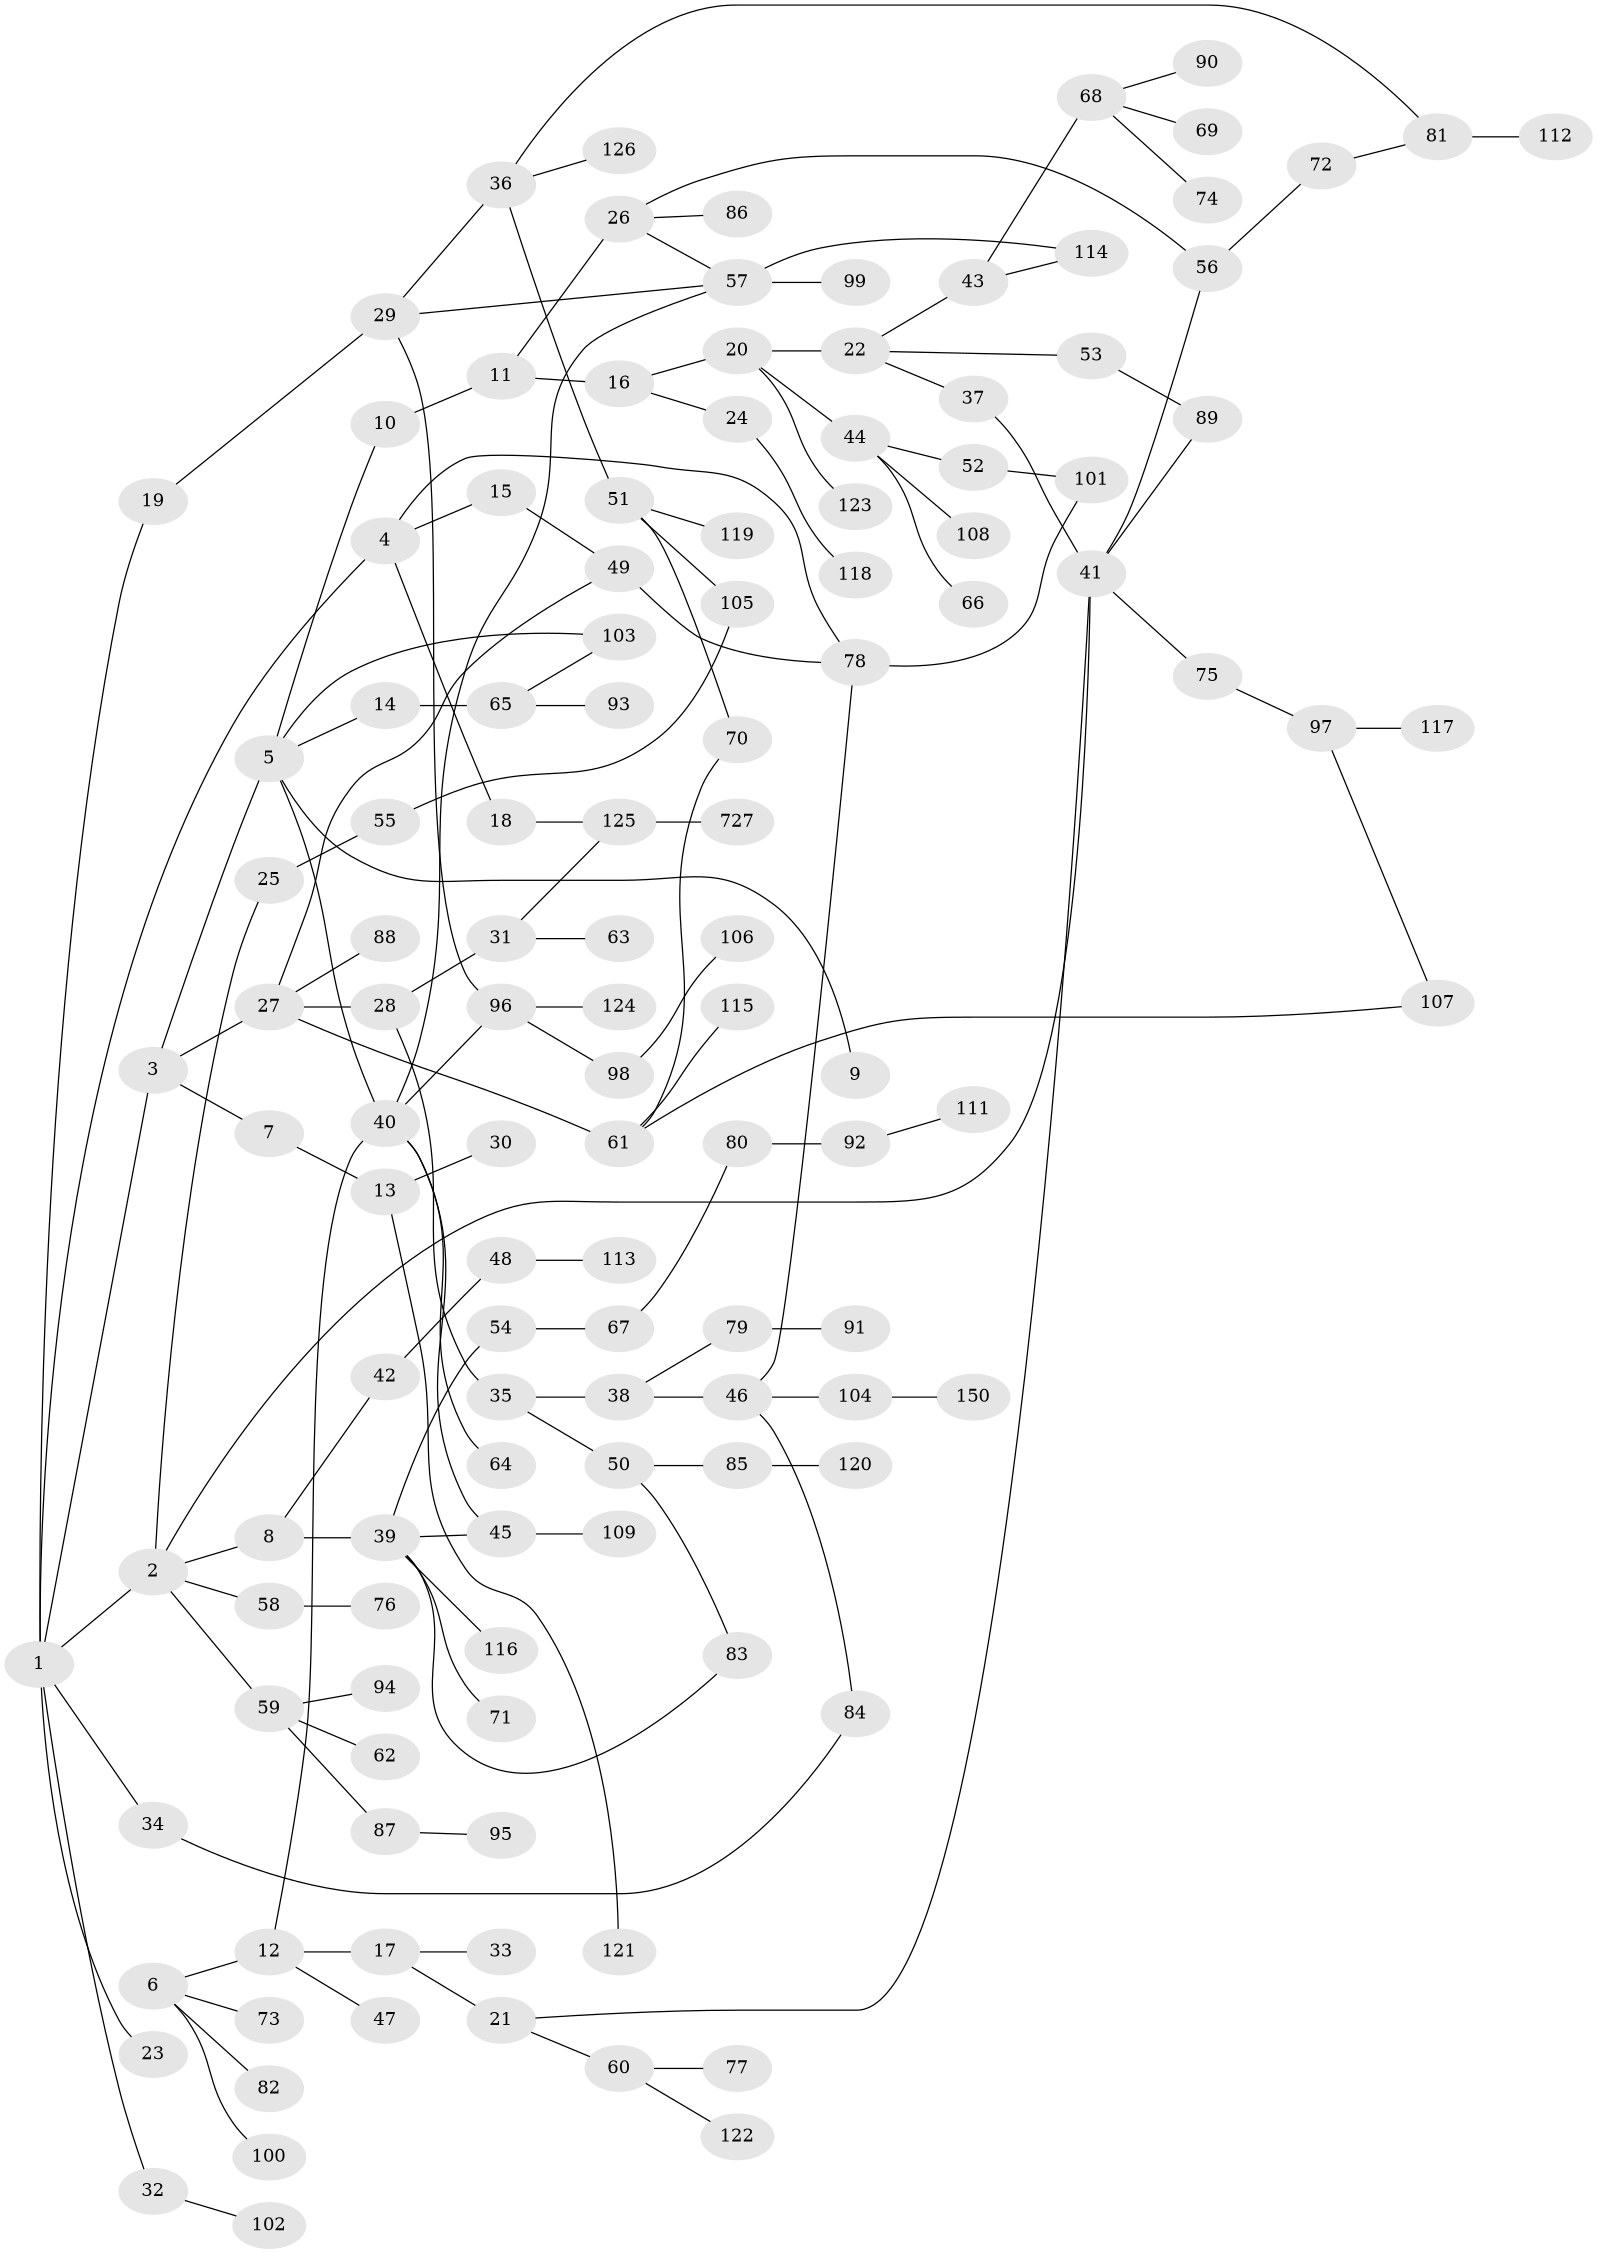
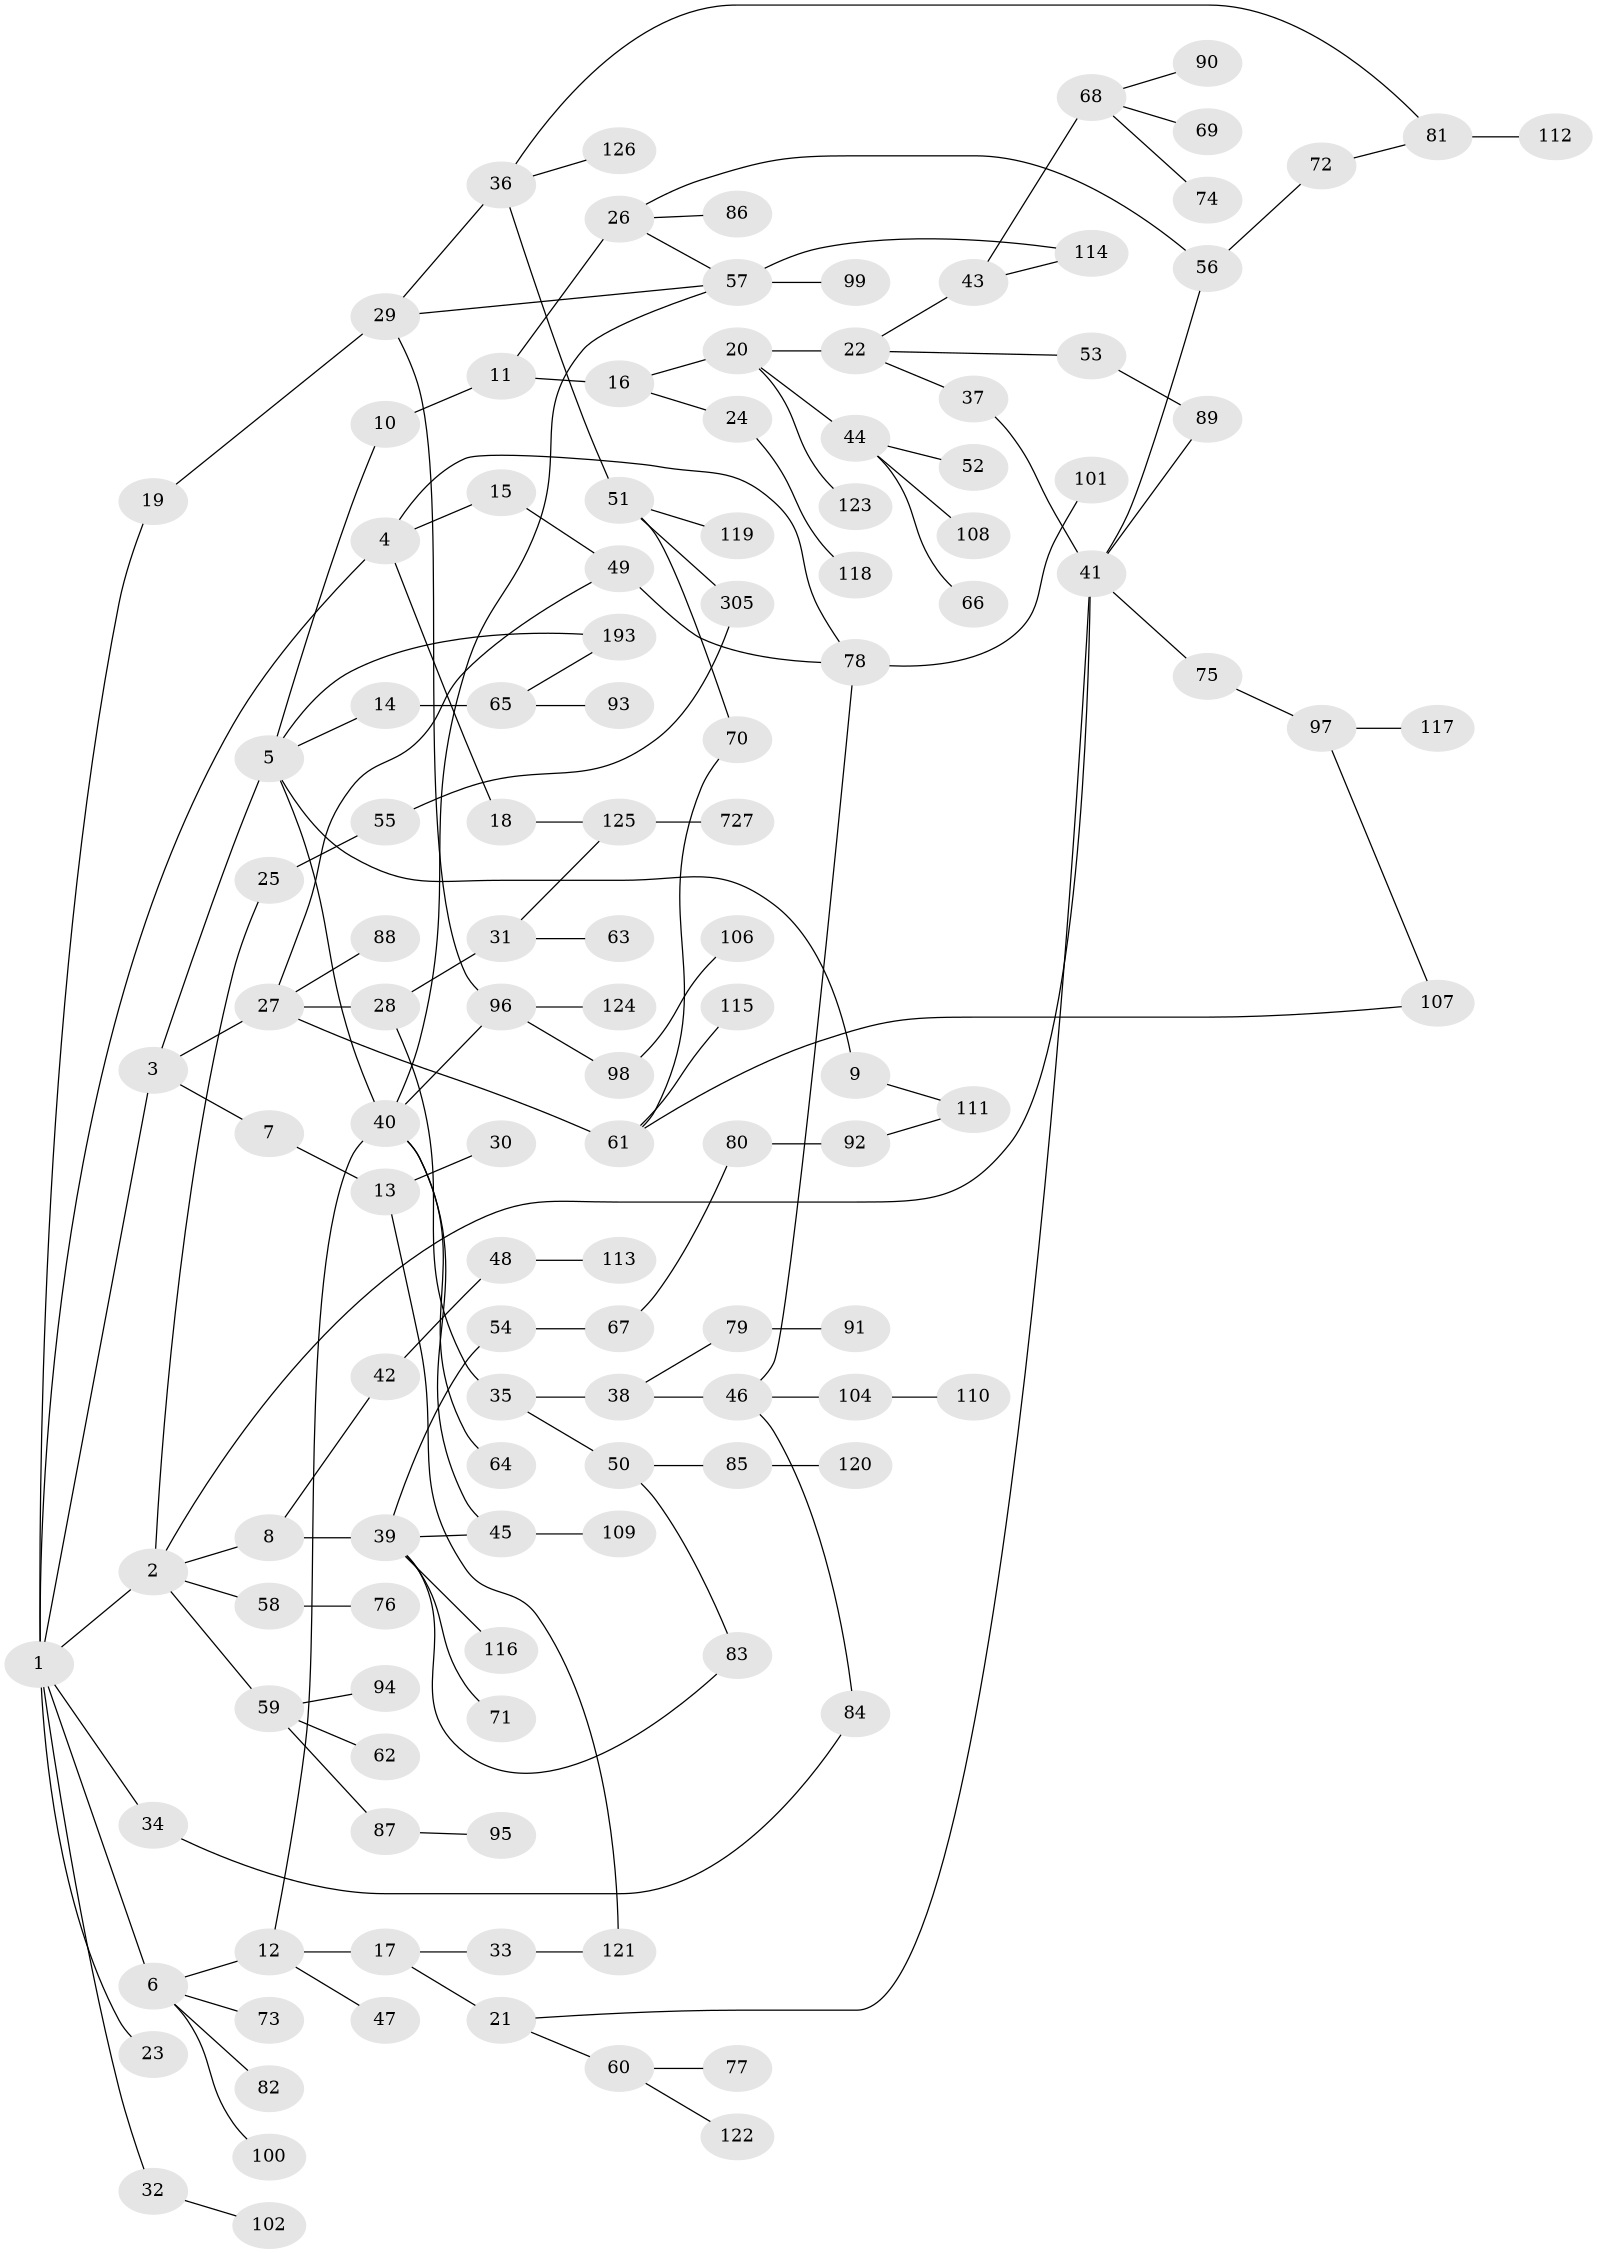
edge "52" -- "101": removed
node "105": label "105" -> "305"
node "103": label "103" -> "193"
edge "9" -- "111": added
node "150": label "150" -> "110"
edge "1" -- "6": added
edge "33" -- "121": added
